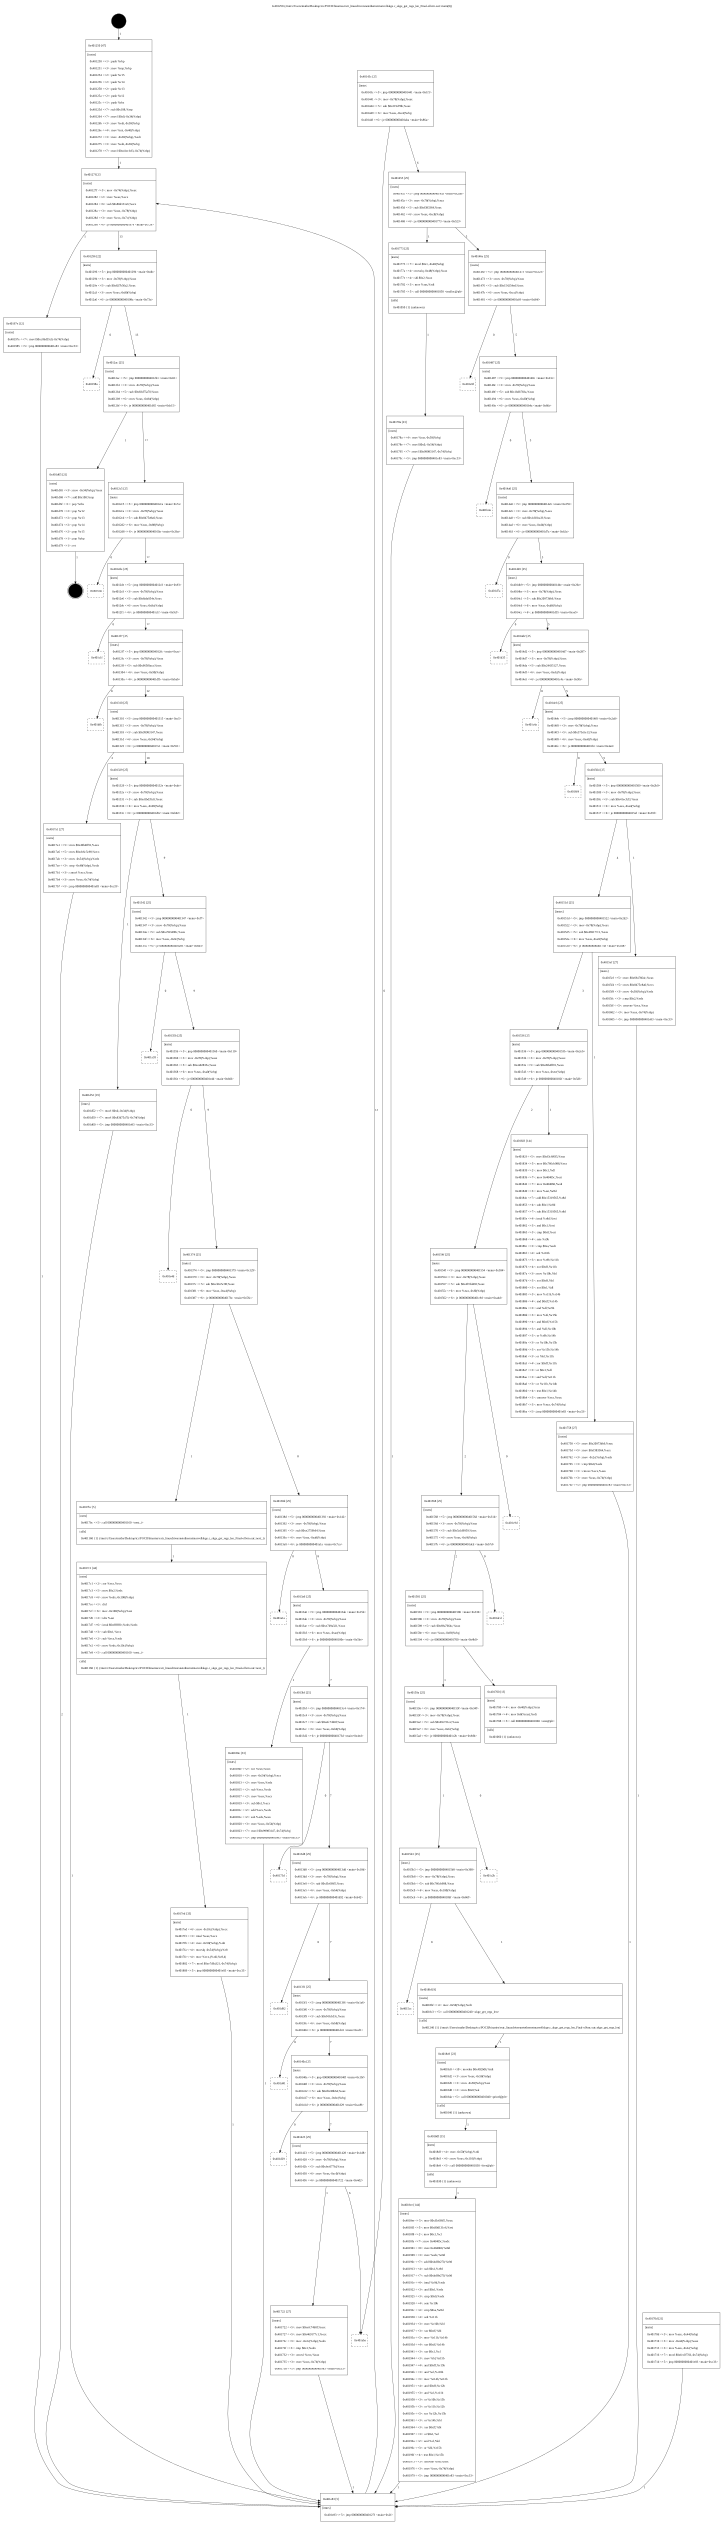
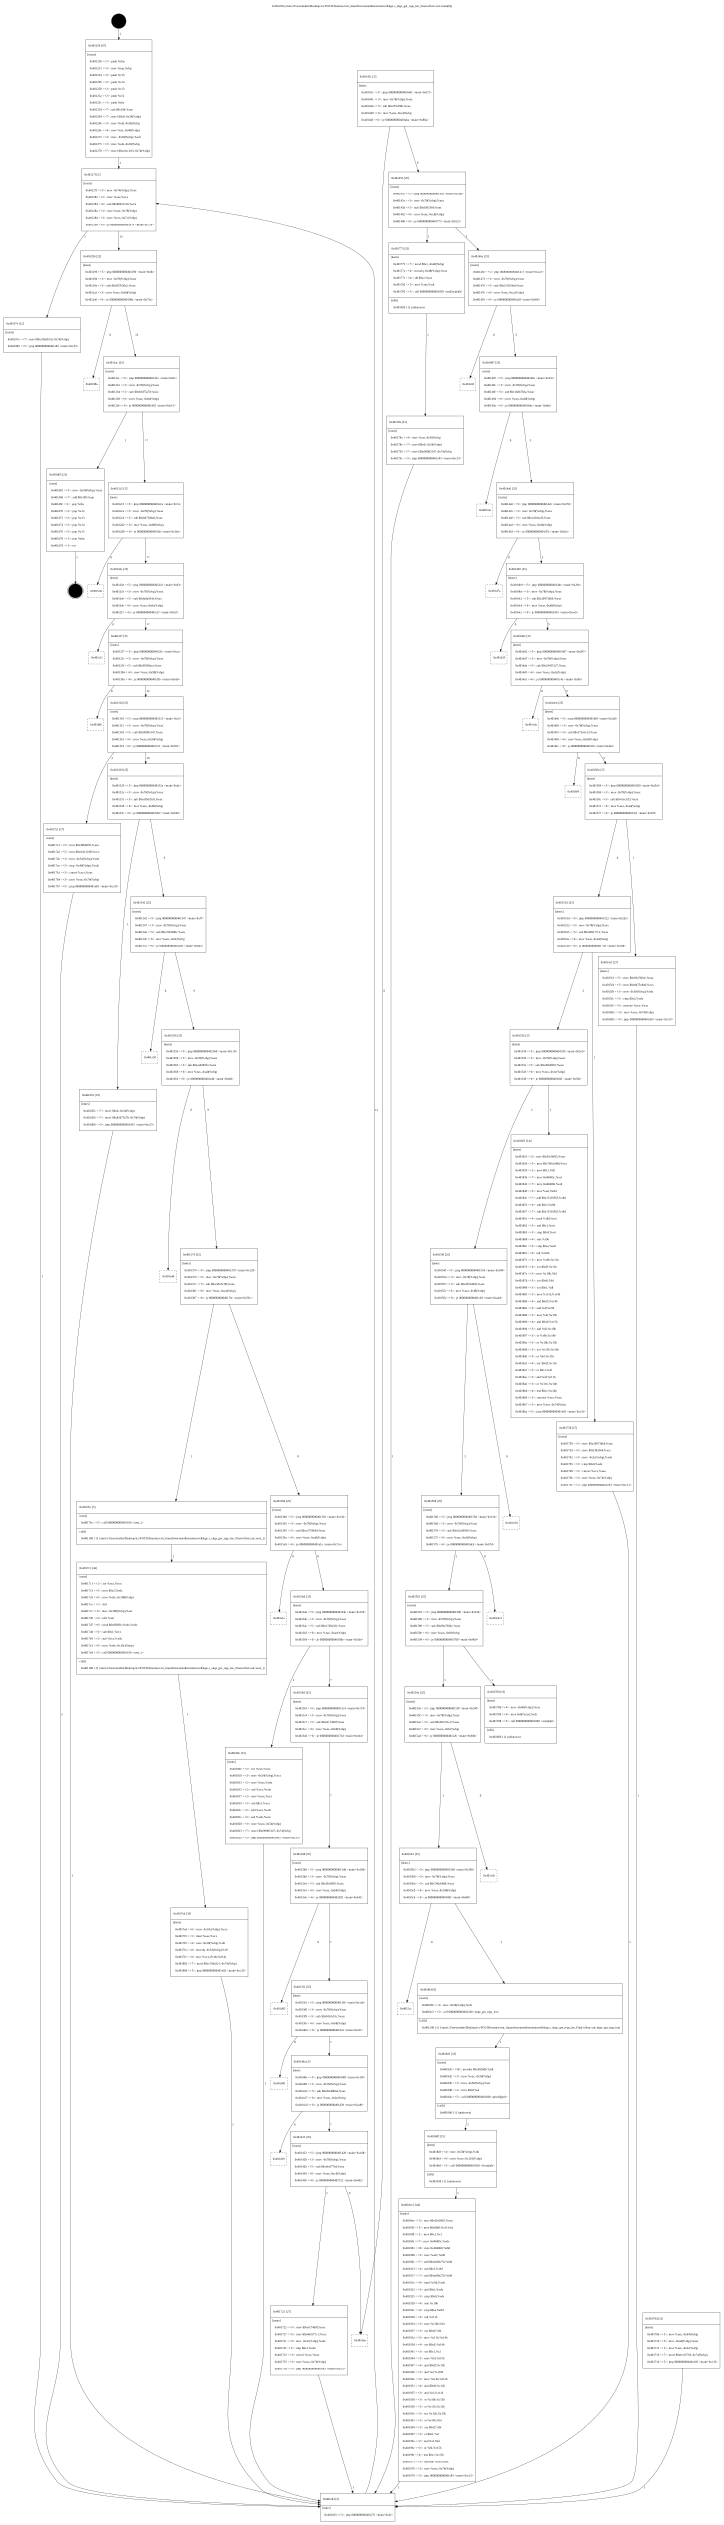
node "0x40173d": removed
